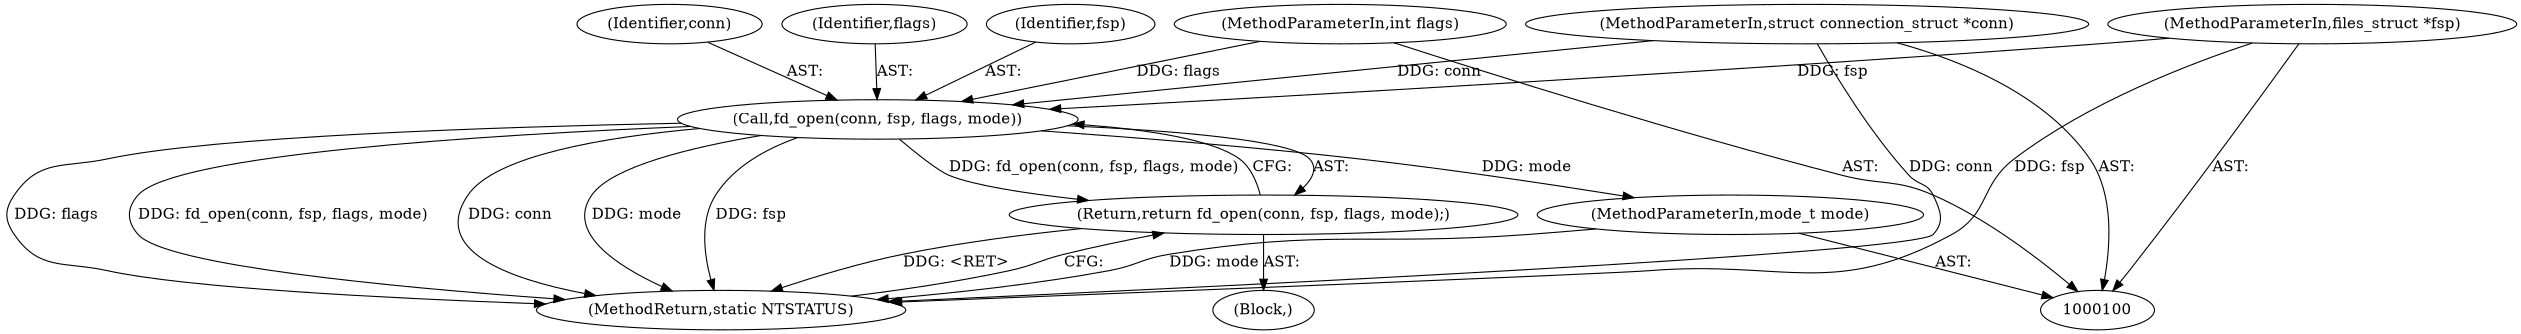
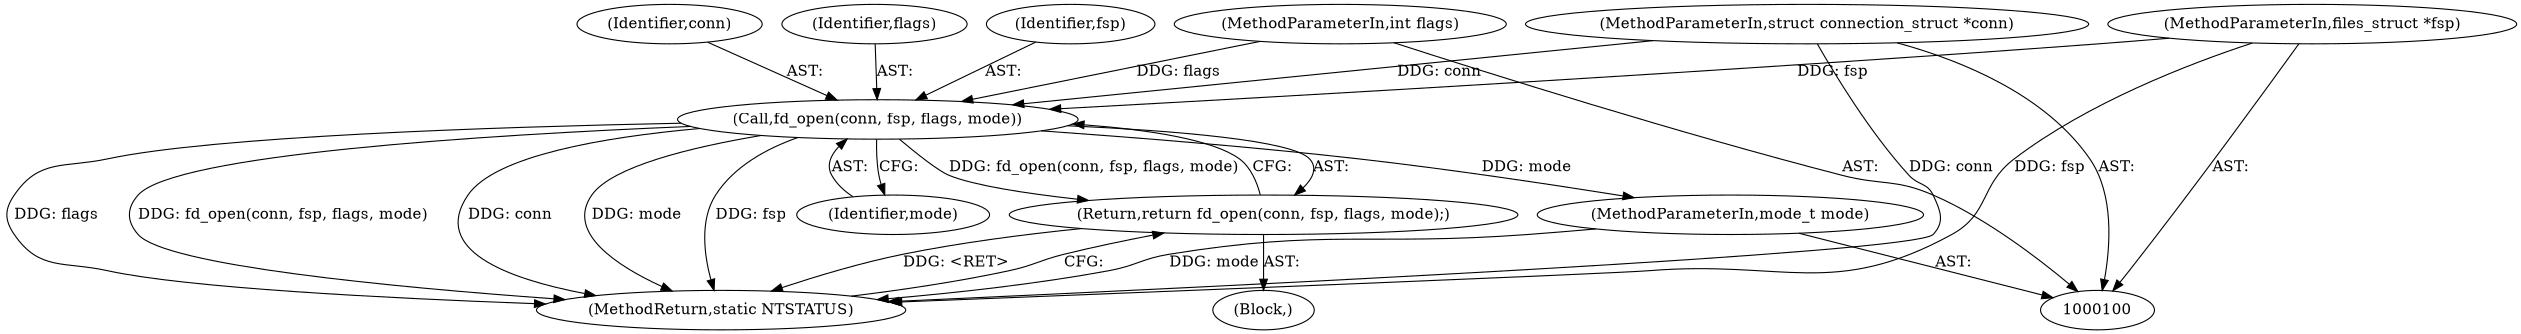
node "(Identifier,mode)": added
